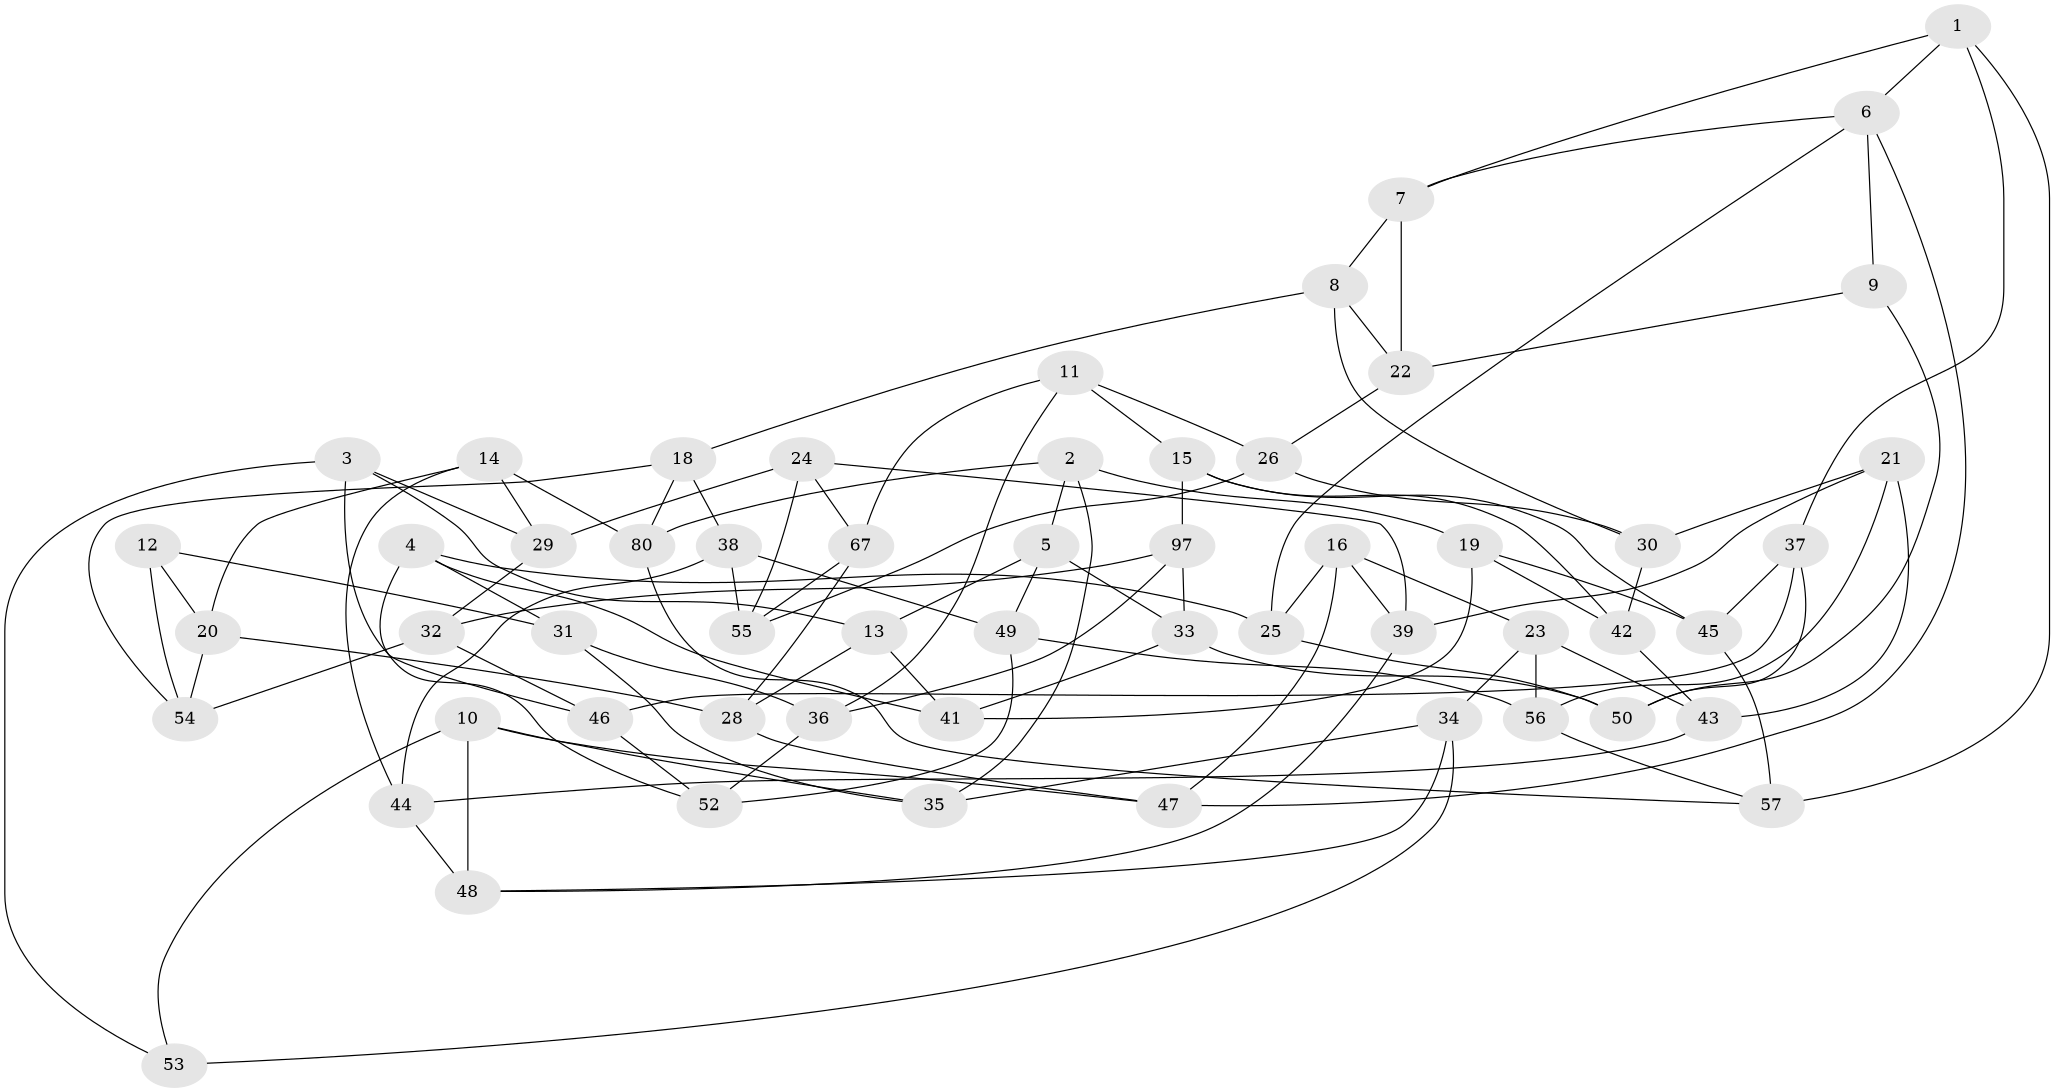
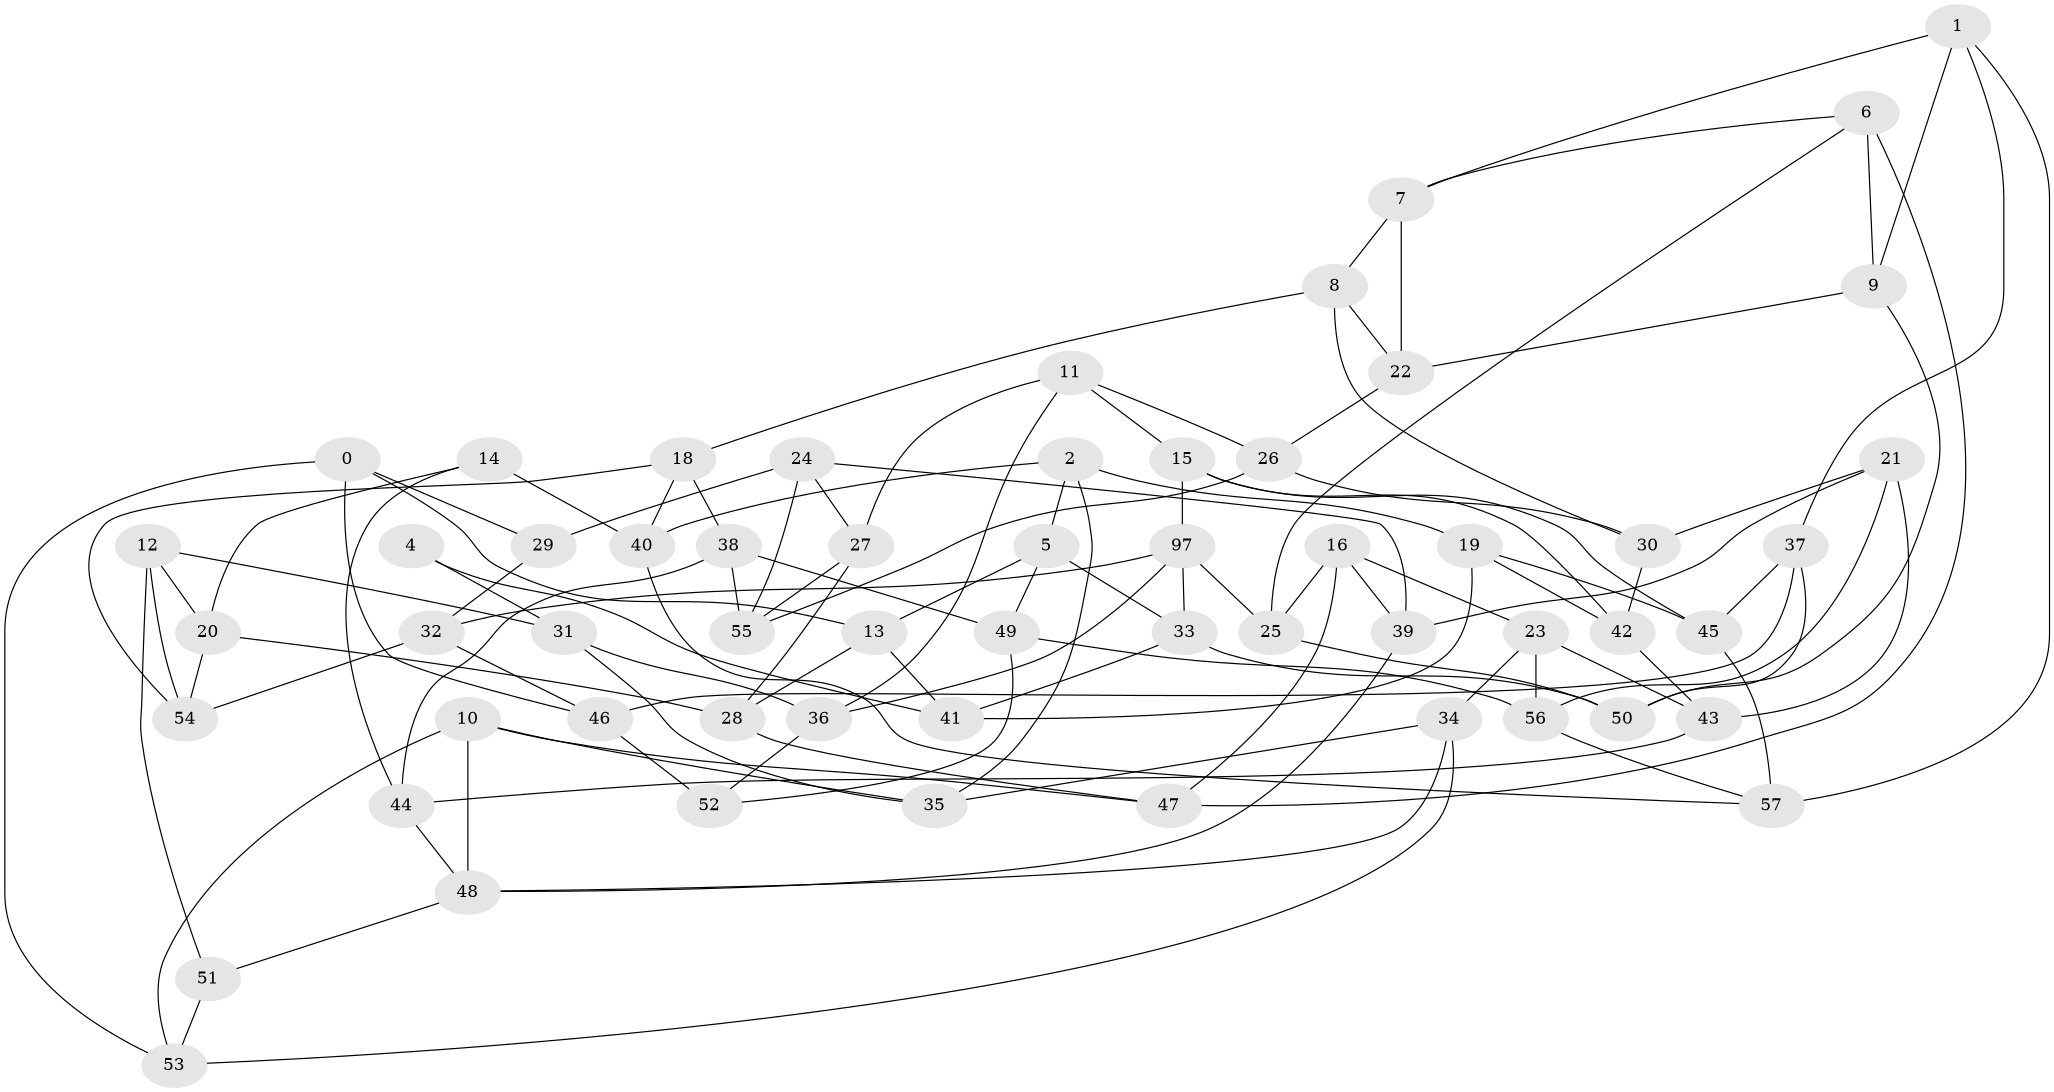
edge "1" -- "6": now "1" -- "9"
node "3": label "3" -> "0"
edge "14" -- "29": removed
node "80": label "80" -> "40"
node "67": label "67" -> "27"
edge "4" -- "25": now "97" -- "25"
edge "4" -- "52": removed
node "51": added
